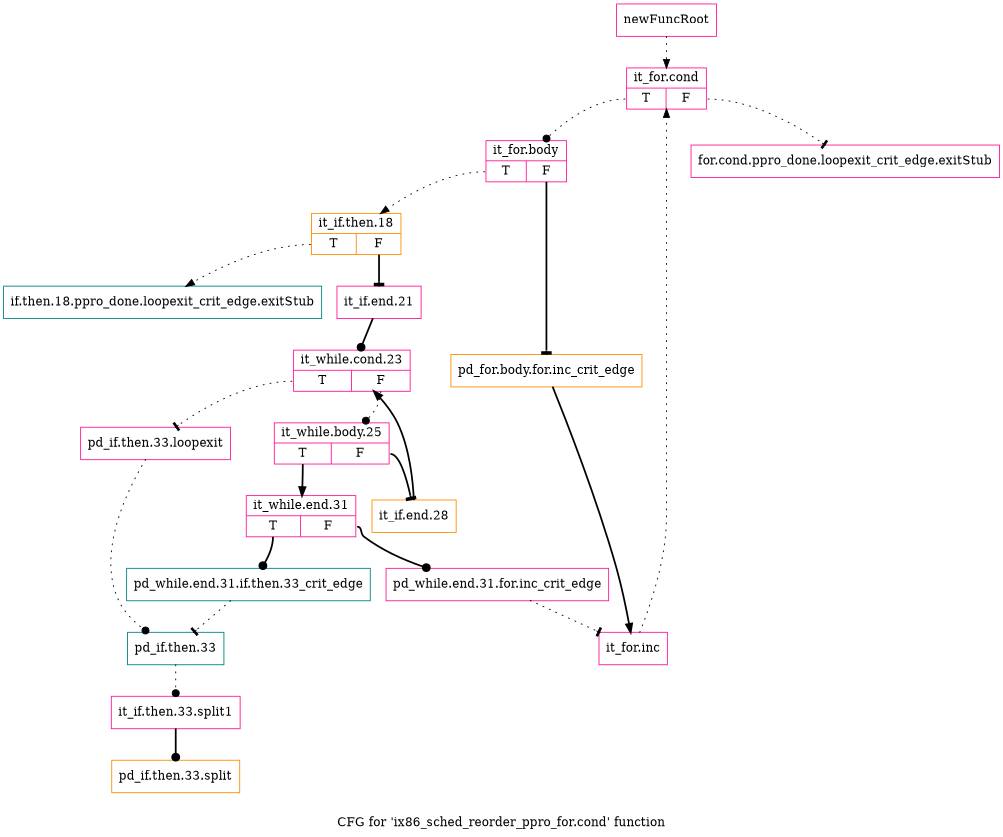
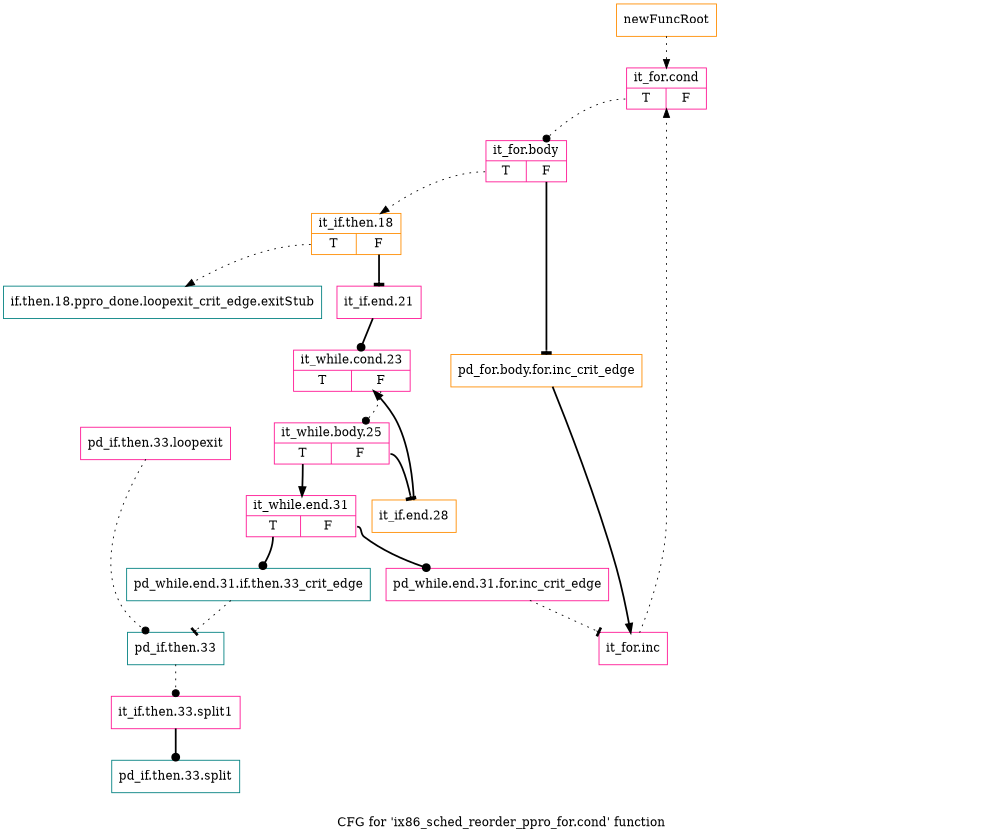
node "newFuncRoot": color deeppink -> darkorange
node "for.cond.ppro_done.loopexit_crit_edge.exitStub": removed
edge "it_while.cond.23" -> "pd_if.then.33.loopexit": removed
node "pd_if.then.33.split": color darkorange -> teal
